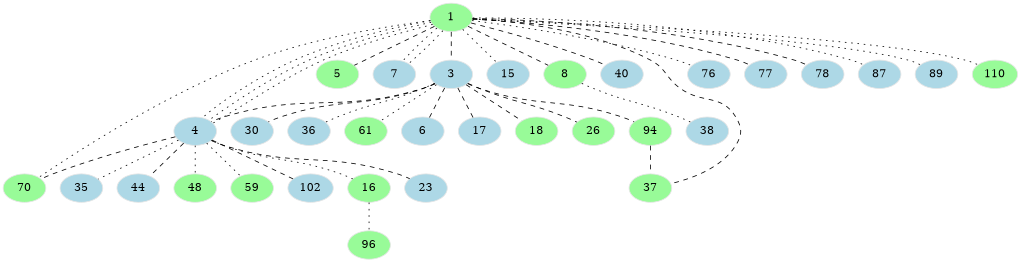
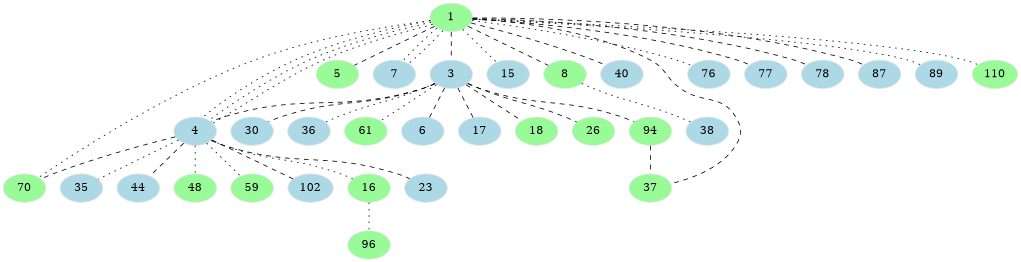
edge "1" -- "87": style dotted -> dashed
